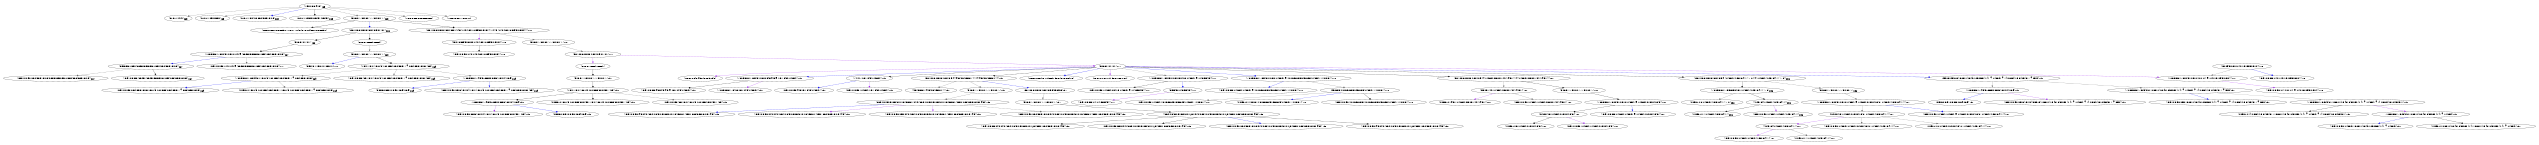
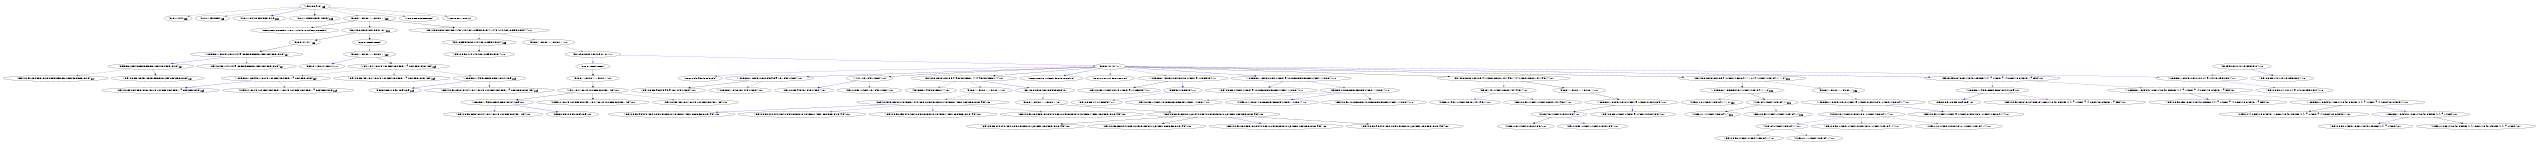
node "(hasMoreElements,urls.hasMoreElements())": text "273" -> "263"
node "(IDENTIFIER,urls,urls = loader.getResources(packageName))": text "247" -> "267"
